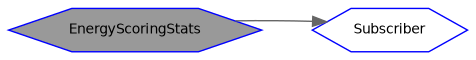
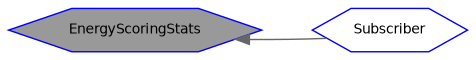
edge "EnergyScoringStats" -> "Subscriber": reversed
